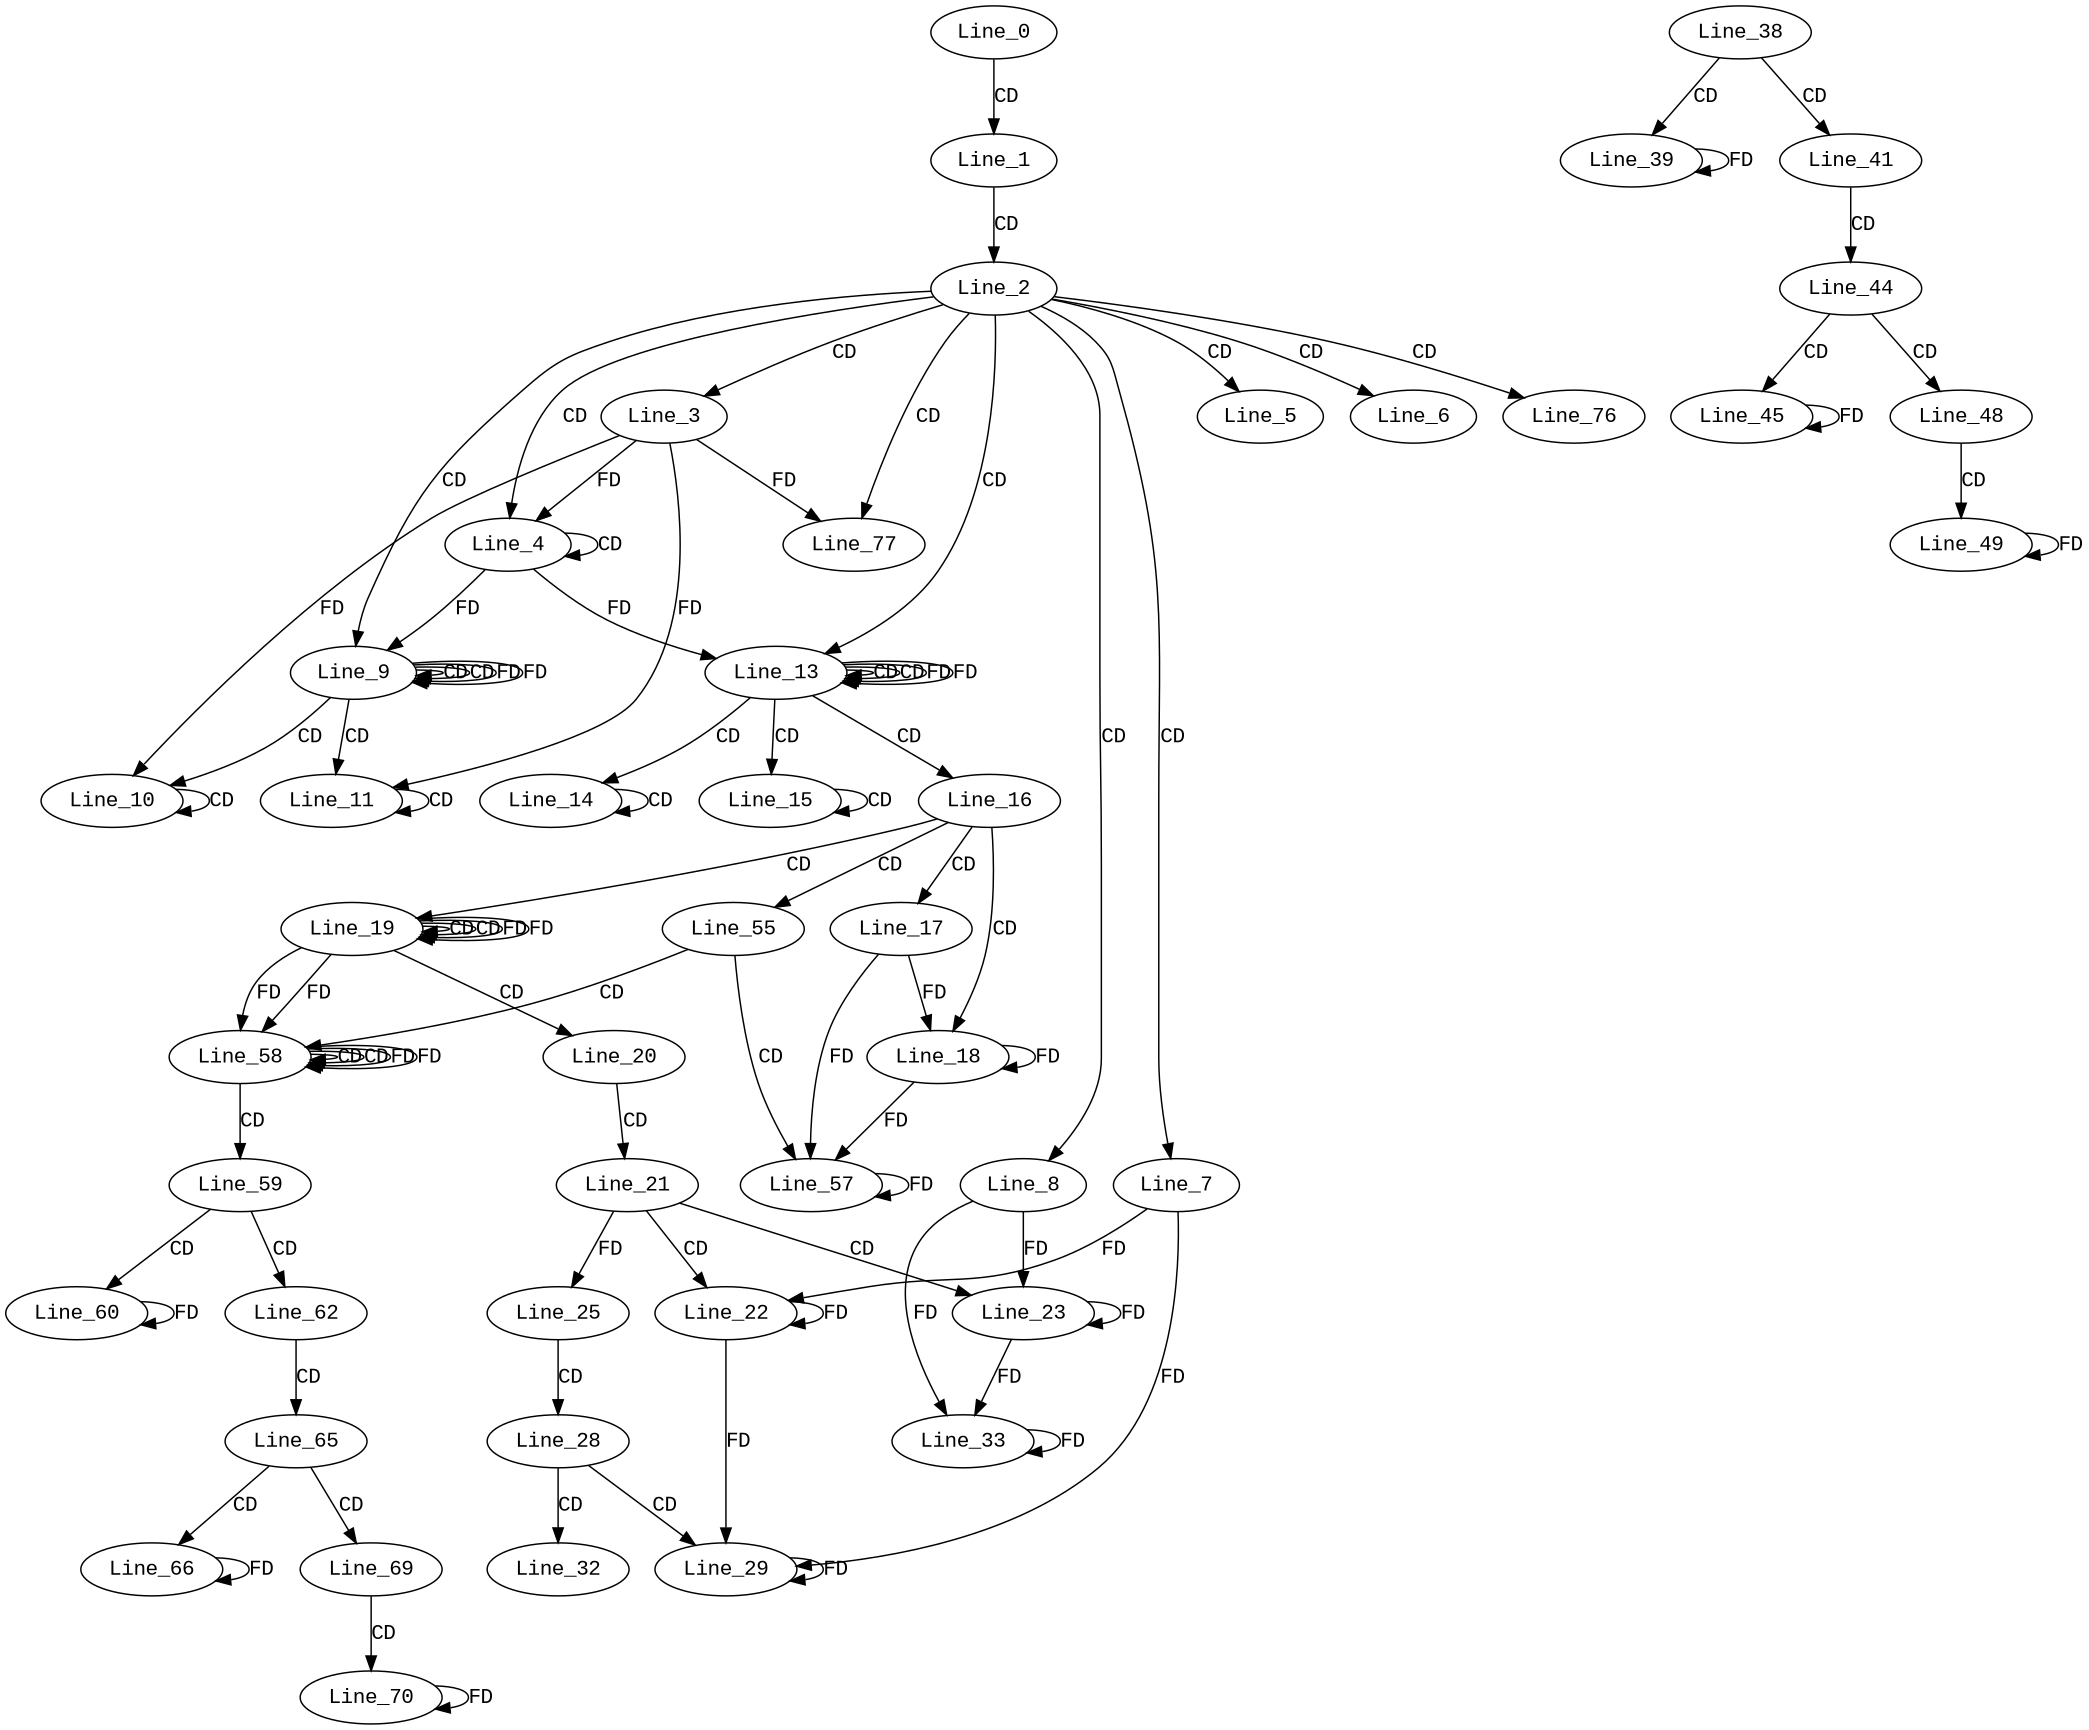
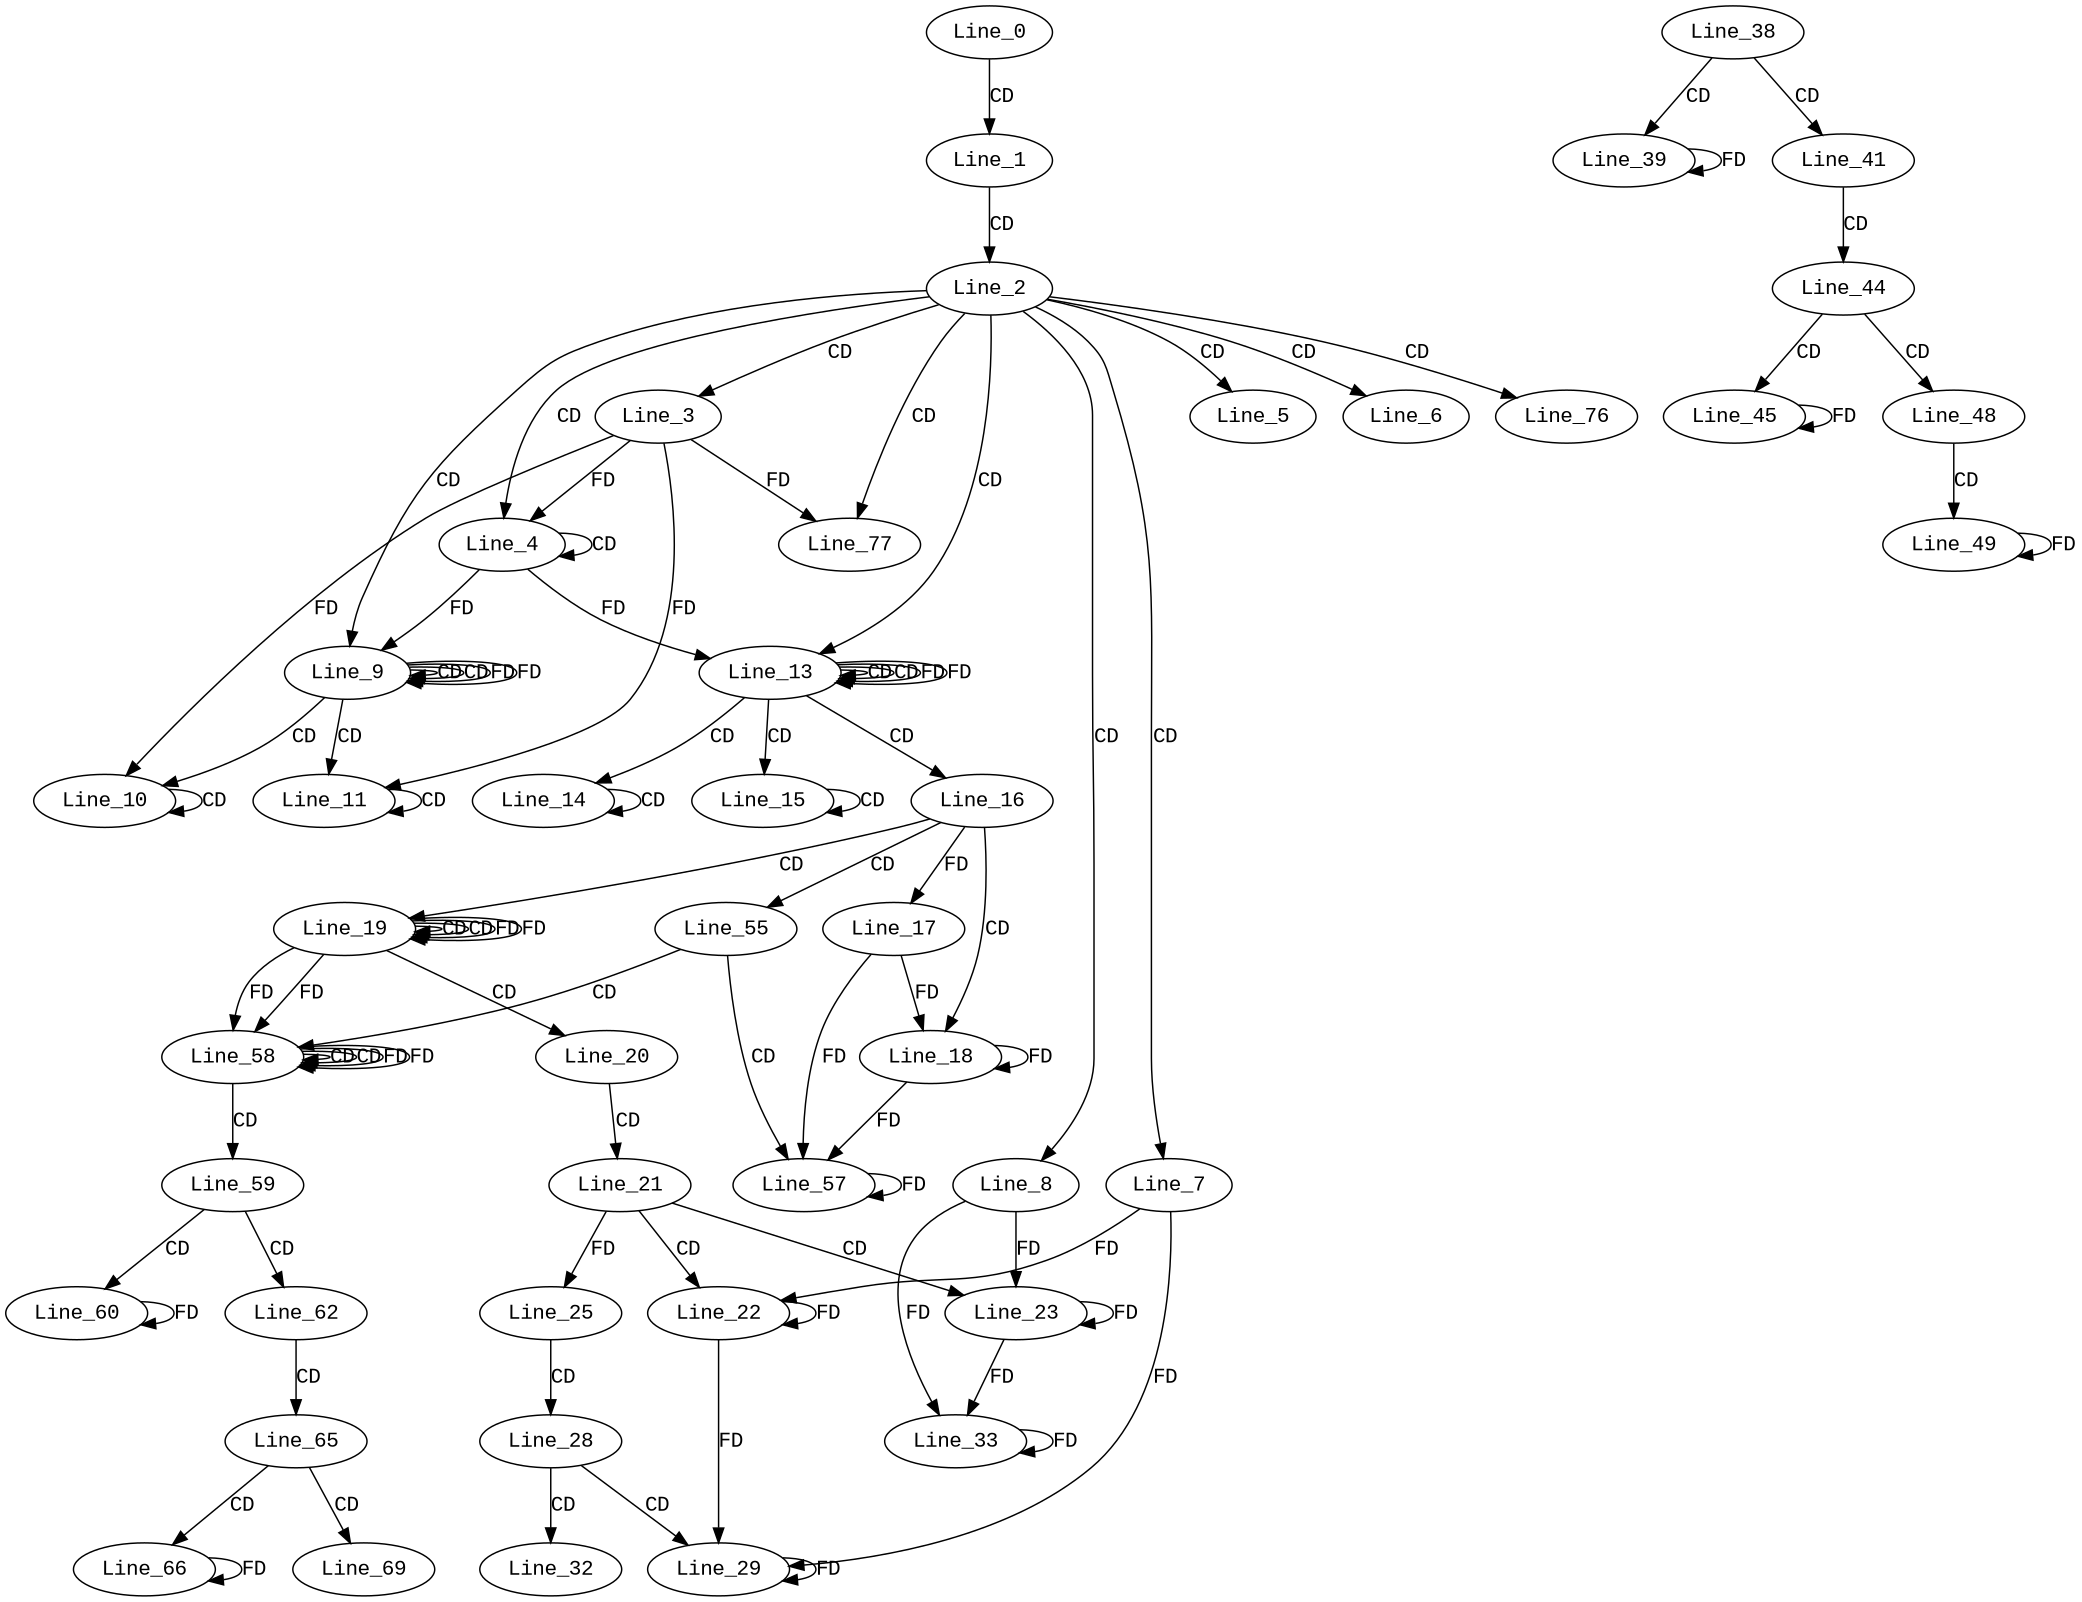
edge "Line_16" -> "Line_17": label "CD" -> "FD"
node "Line_70": removed
